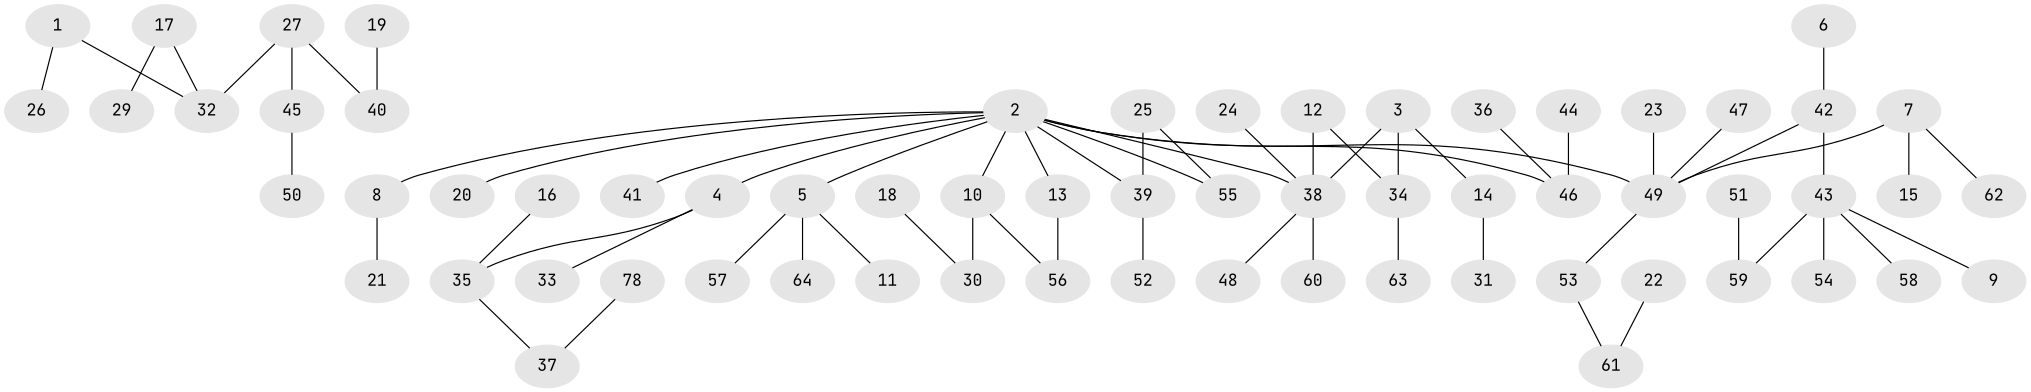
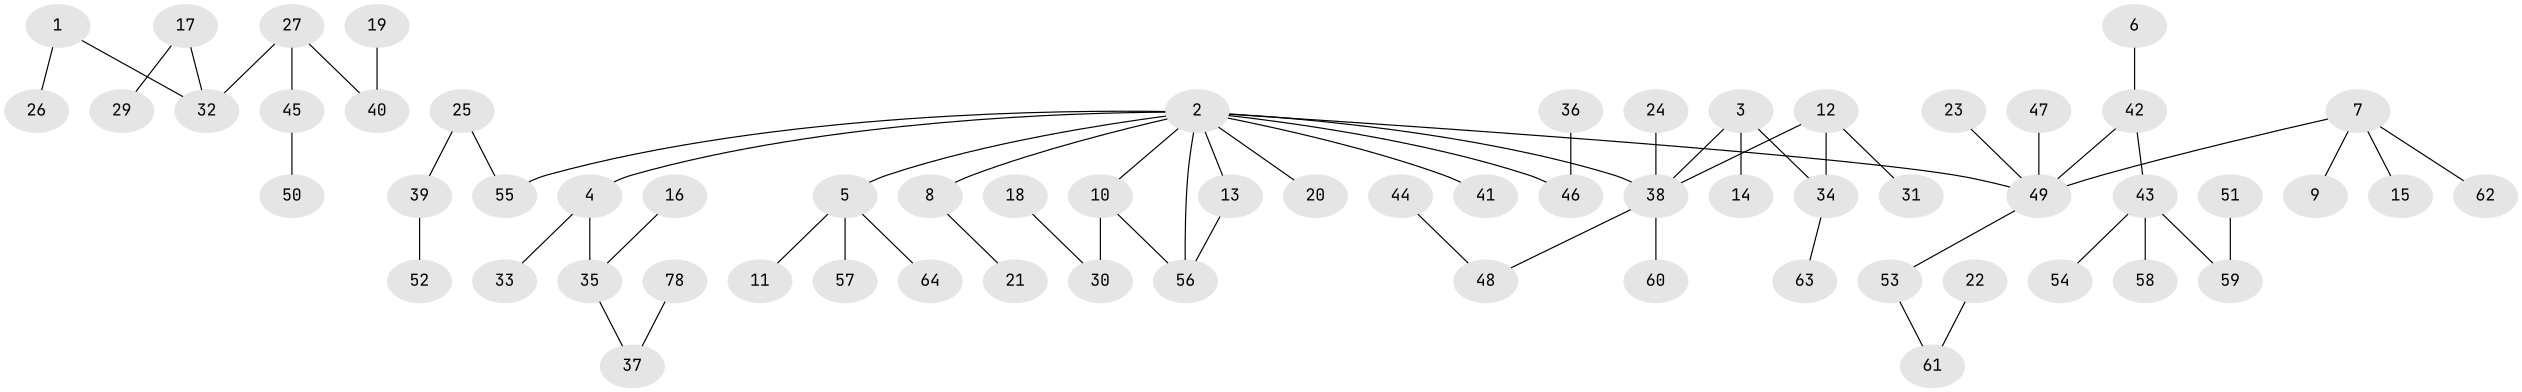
edge "2" -- "39": now "2" -- "56"
edge "44" -- "46": now "44" -- "48"
edge "14" -- "31": now "12" -- "31"
edge "43" -- "9": now "7" -- "9"
